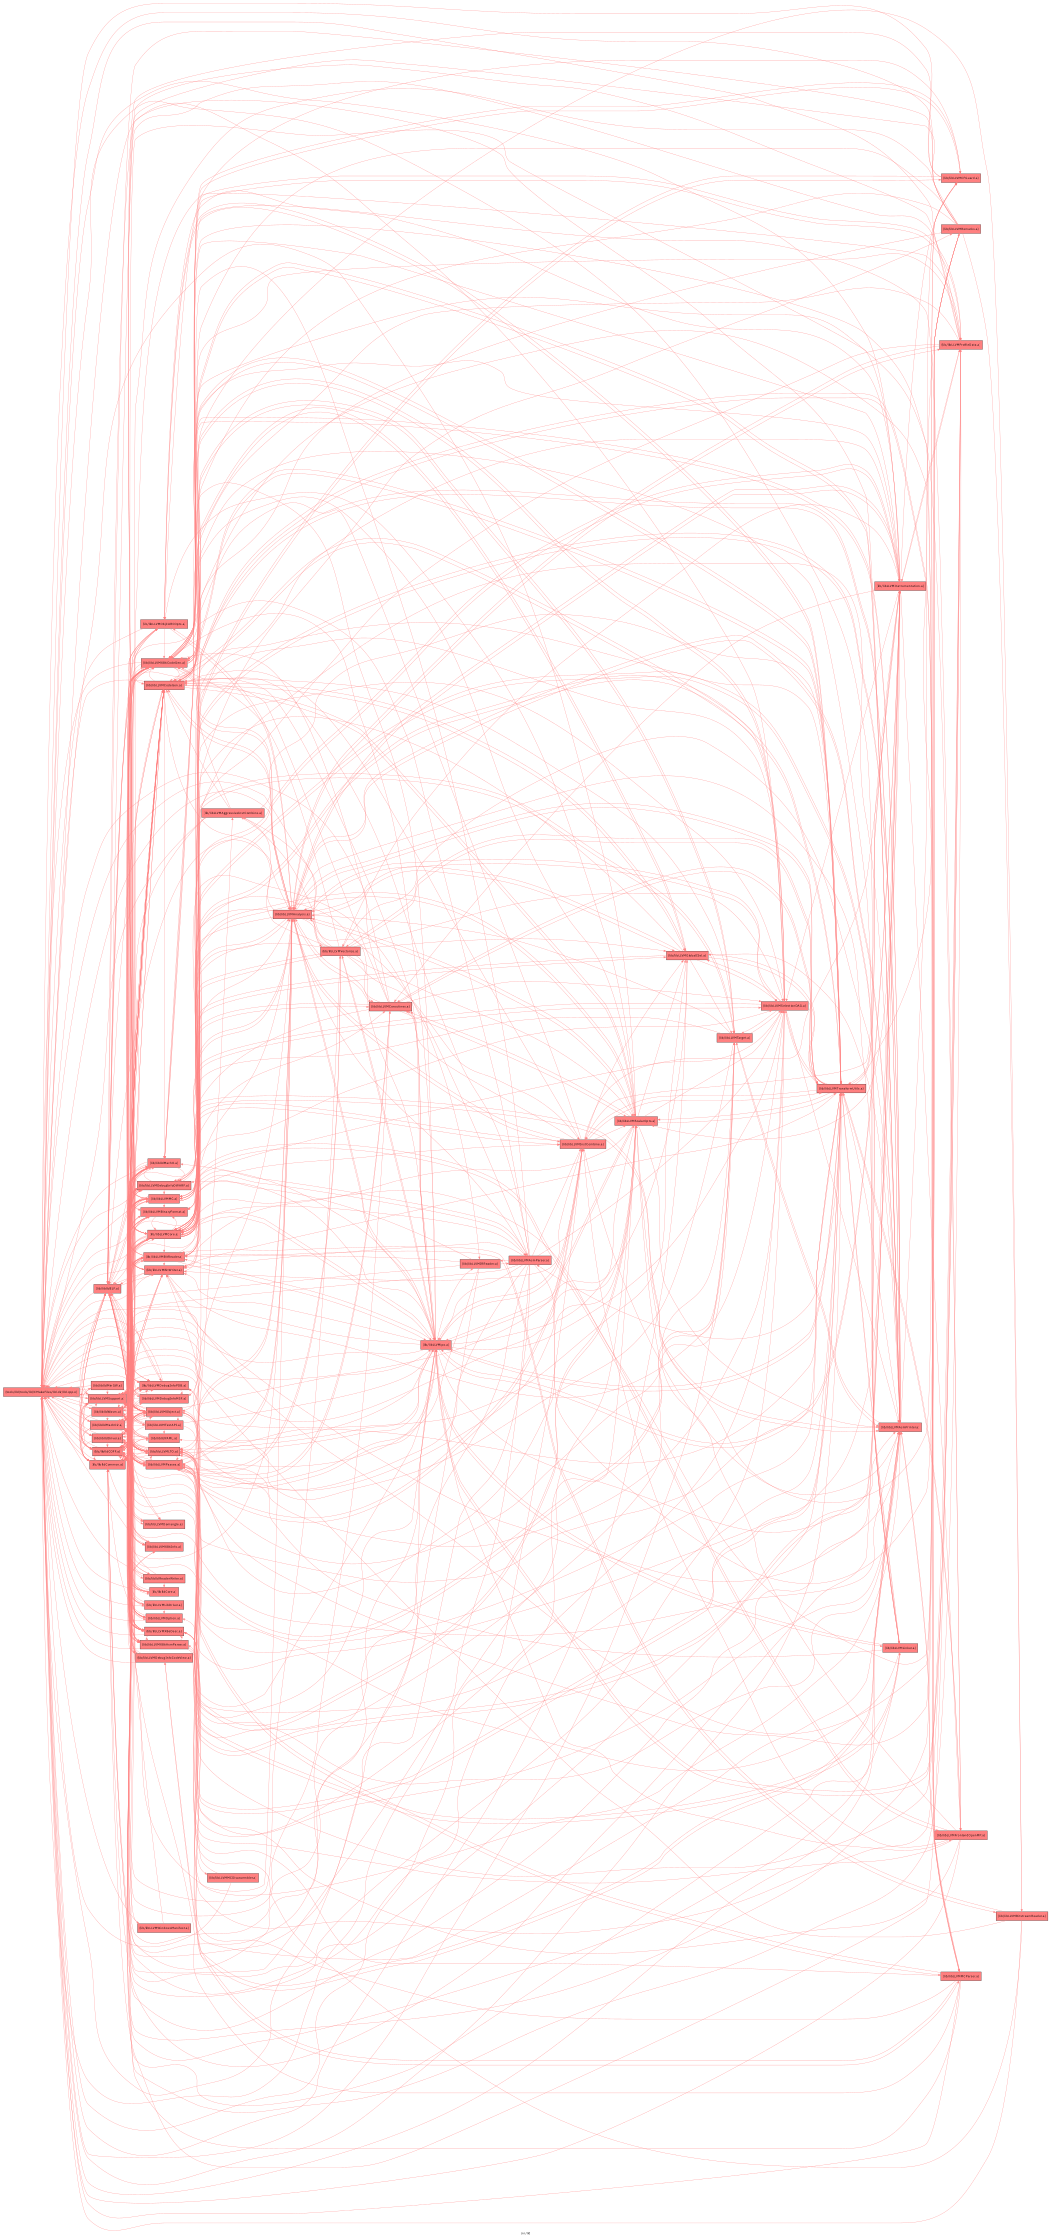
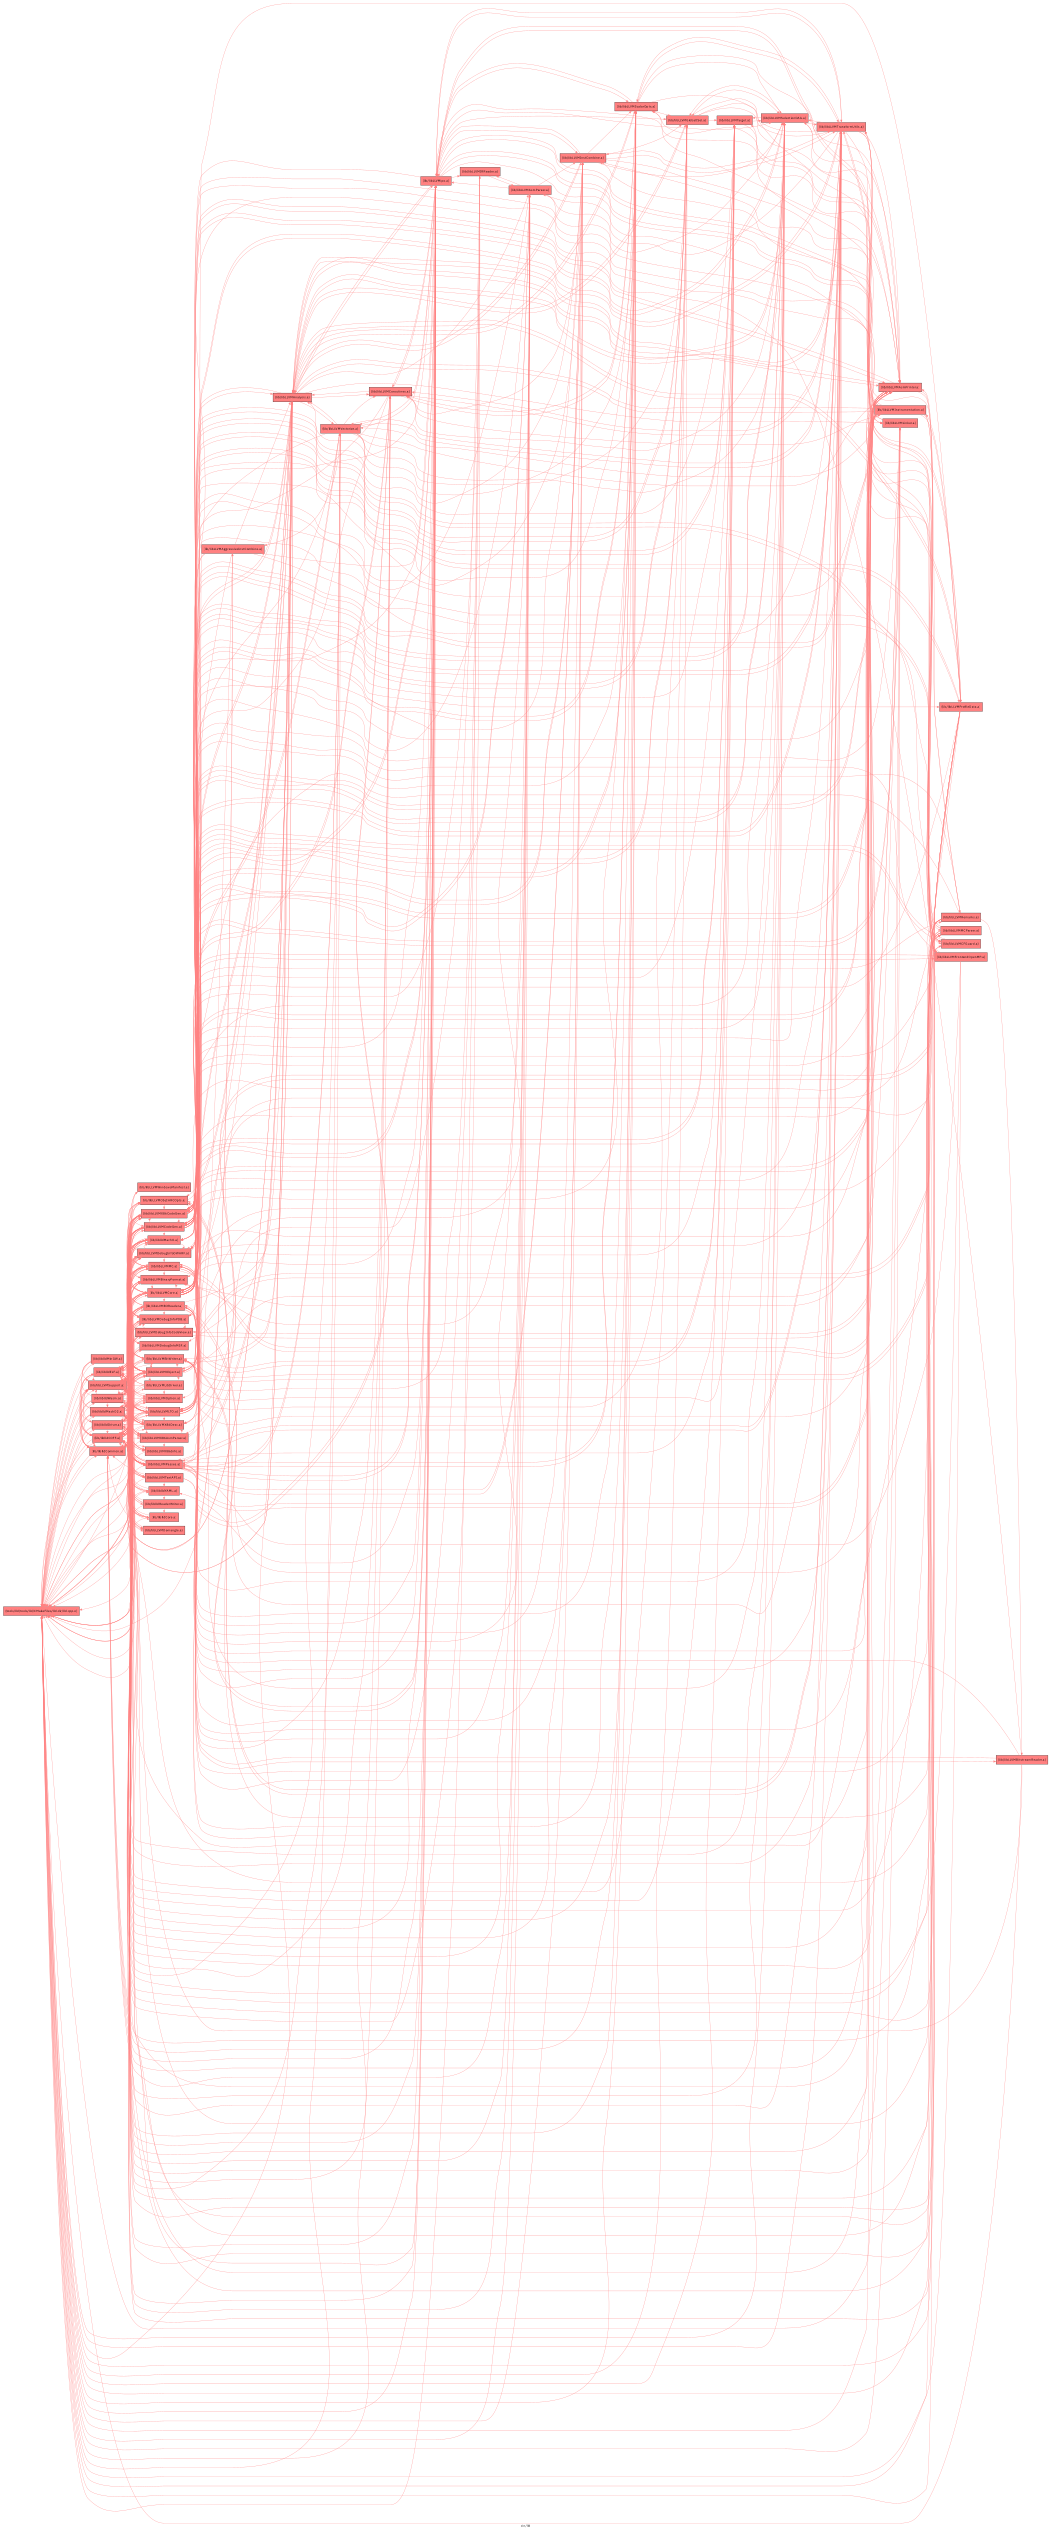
node "{lib/libLLVMMCDisassembler.a}": removed
